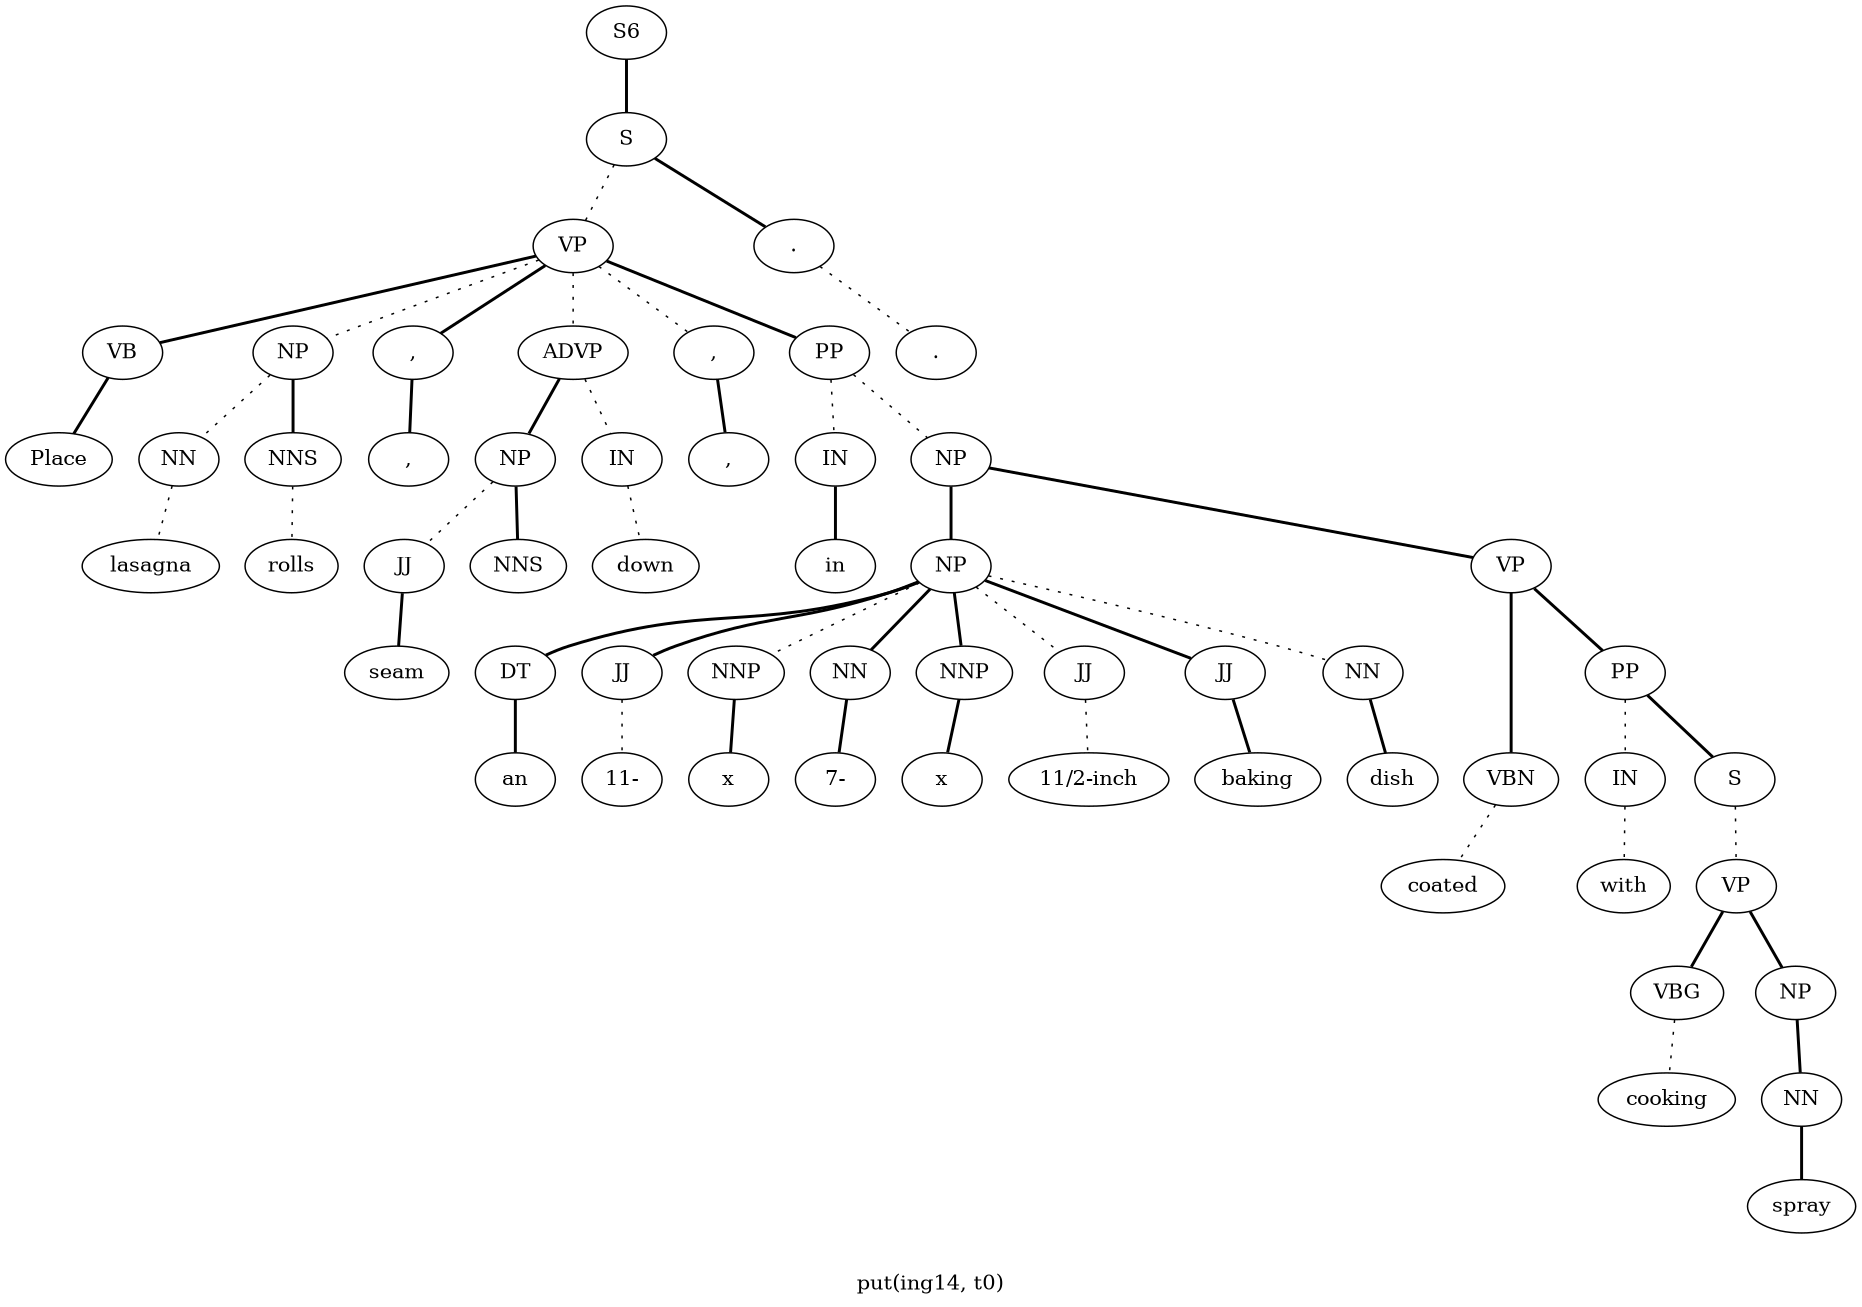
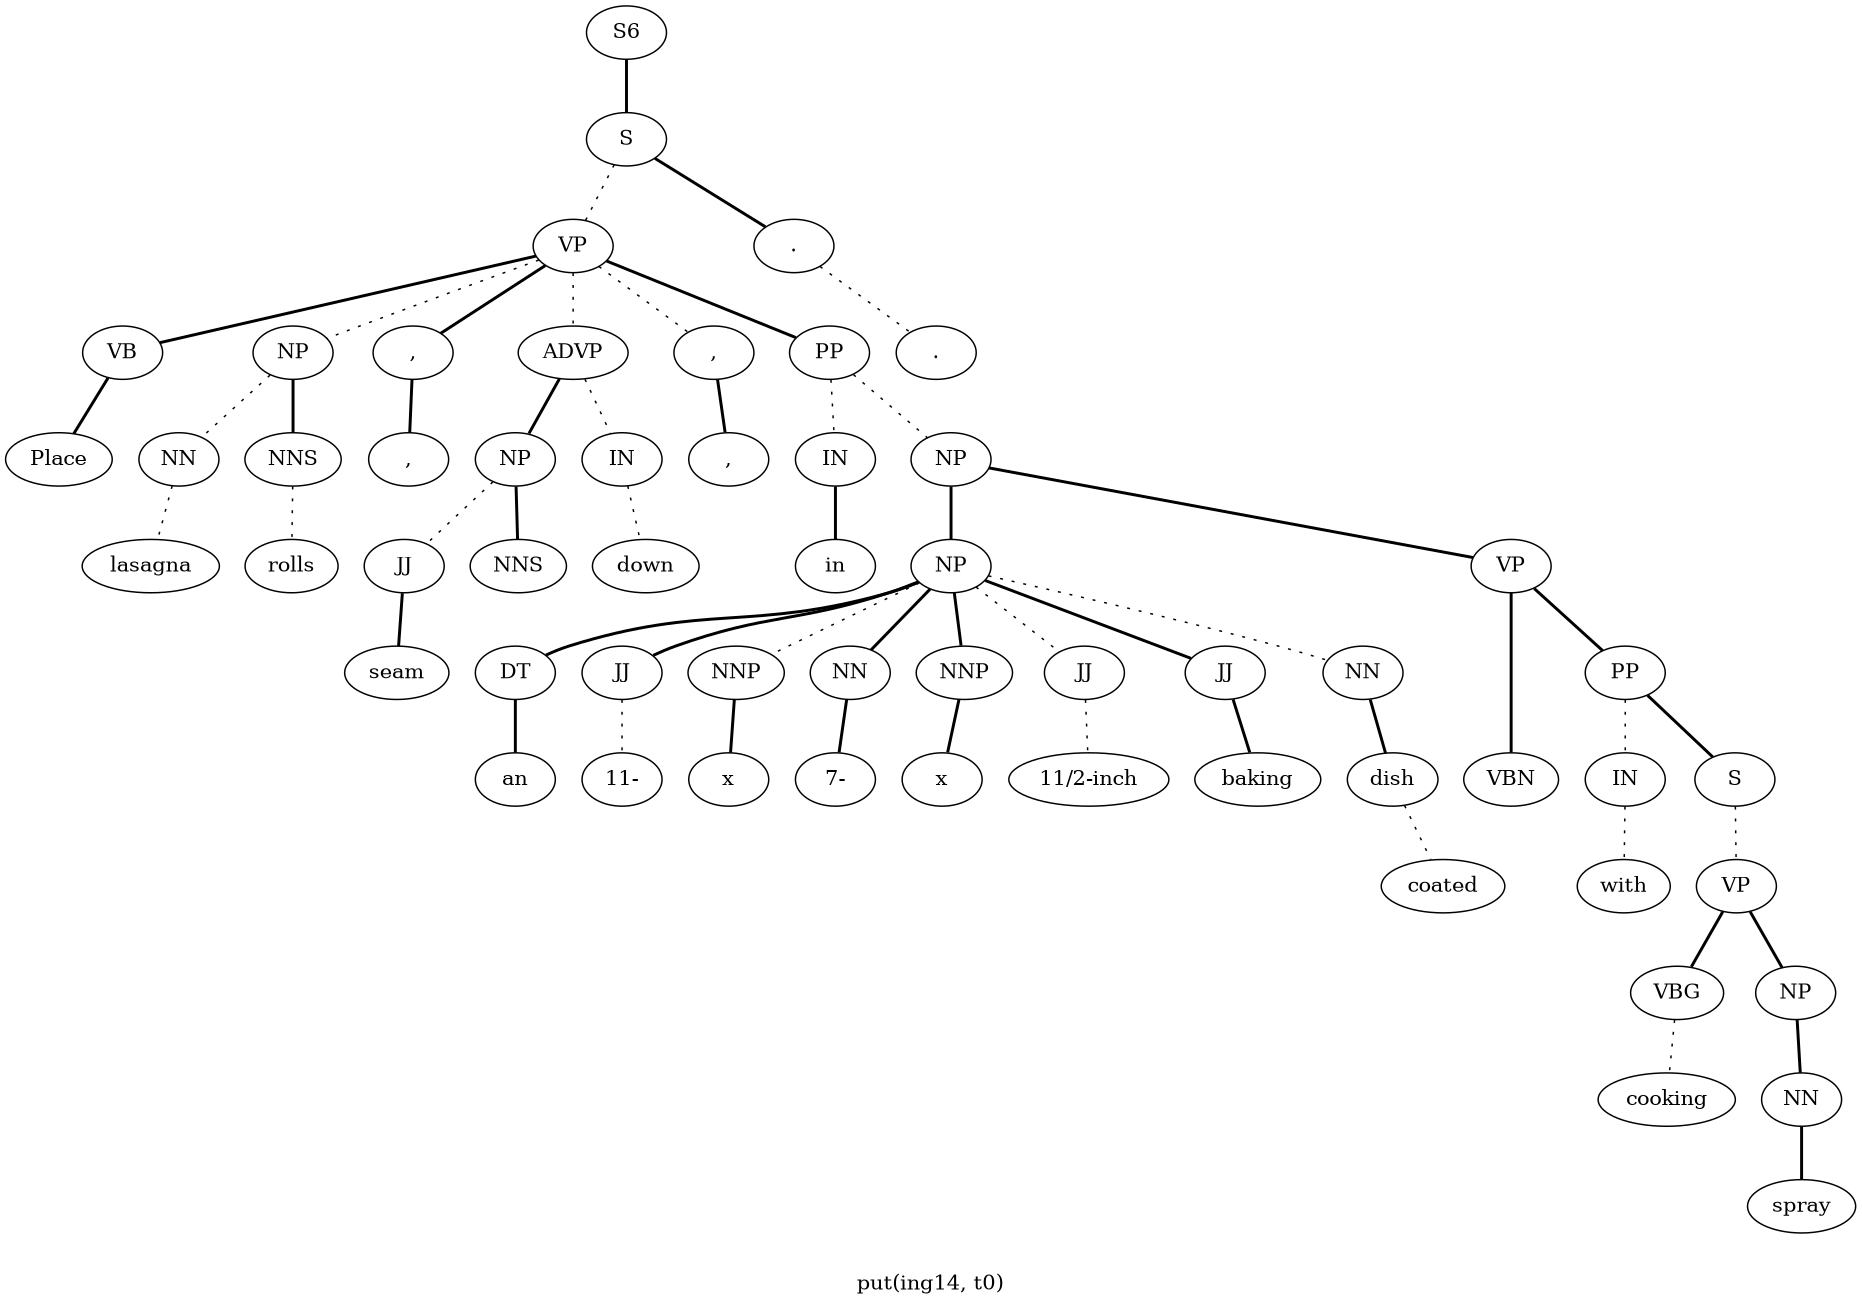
edge "VBN" -- "coated": now "dish" -- "coated"
